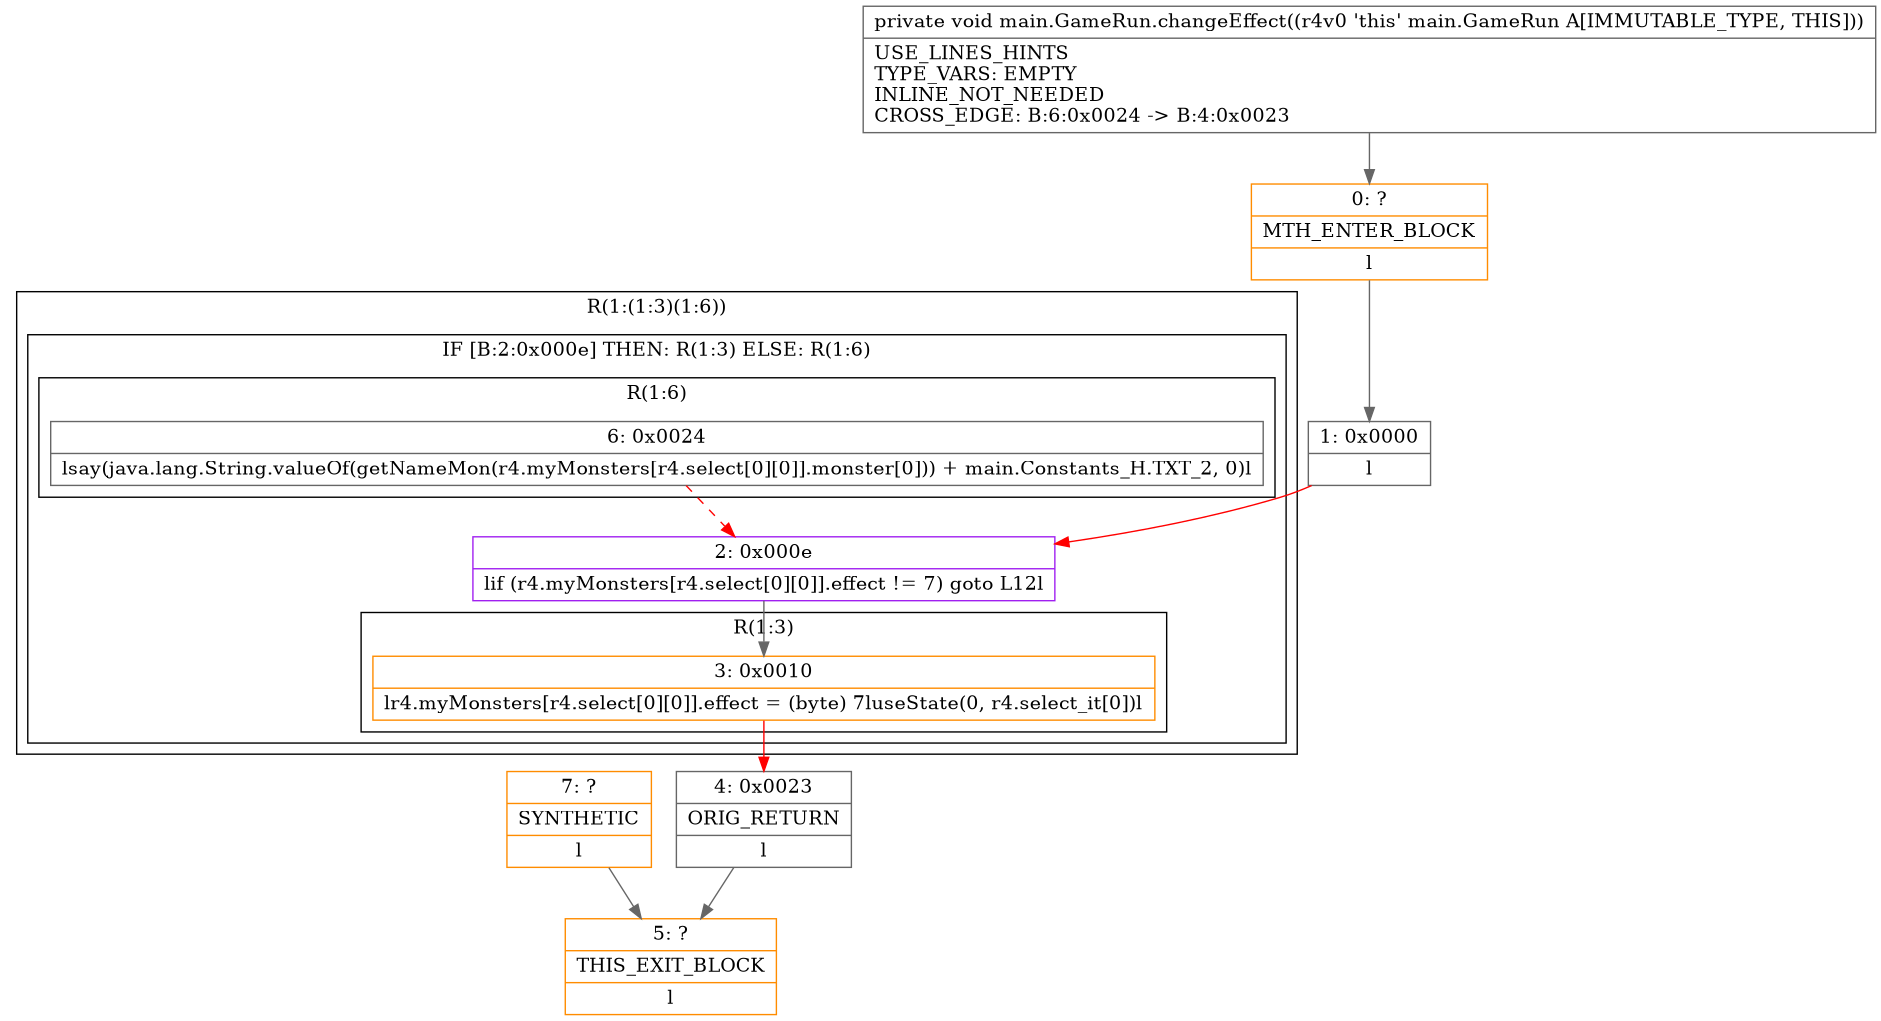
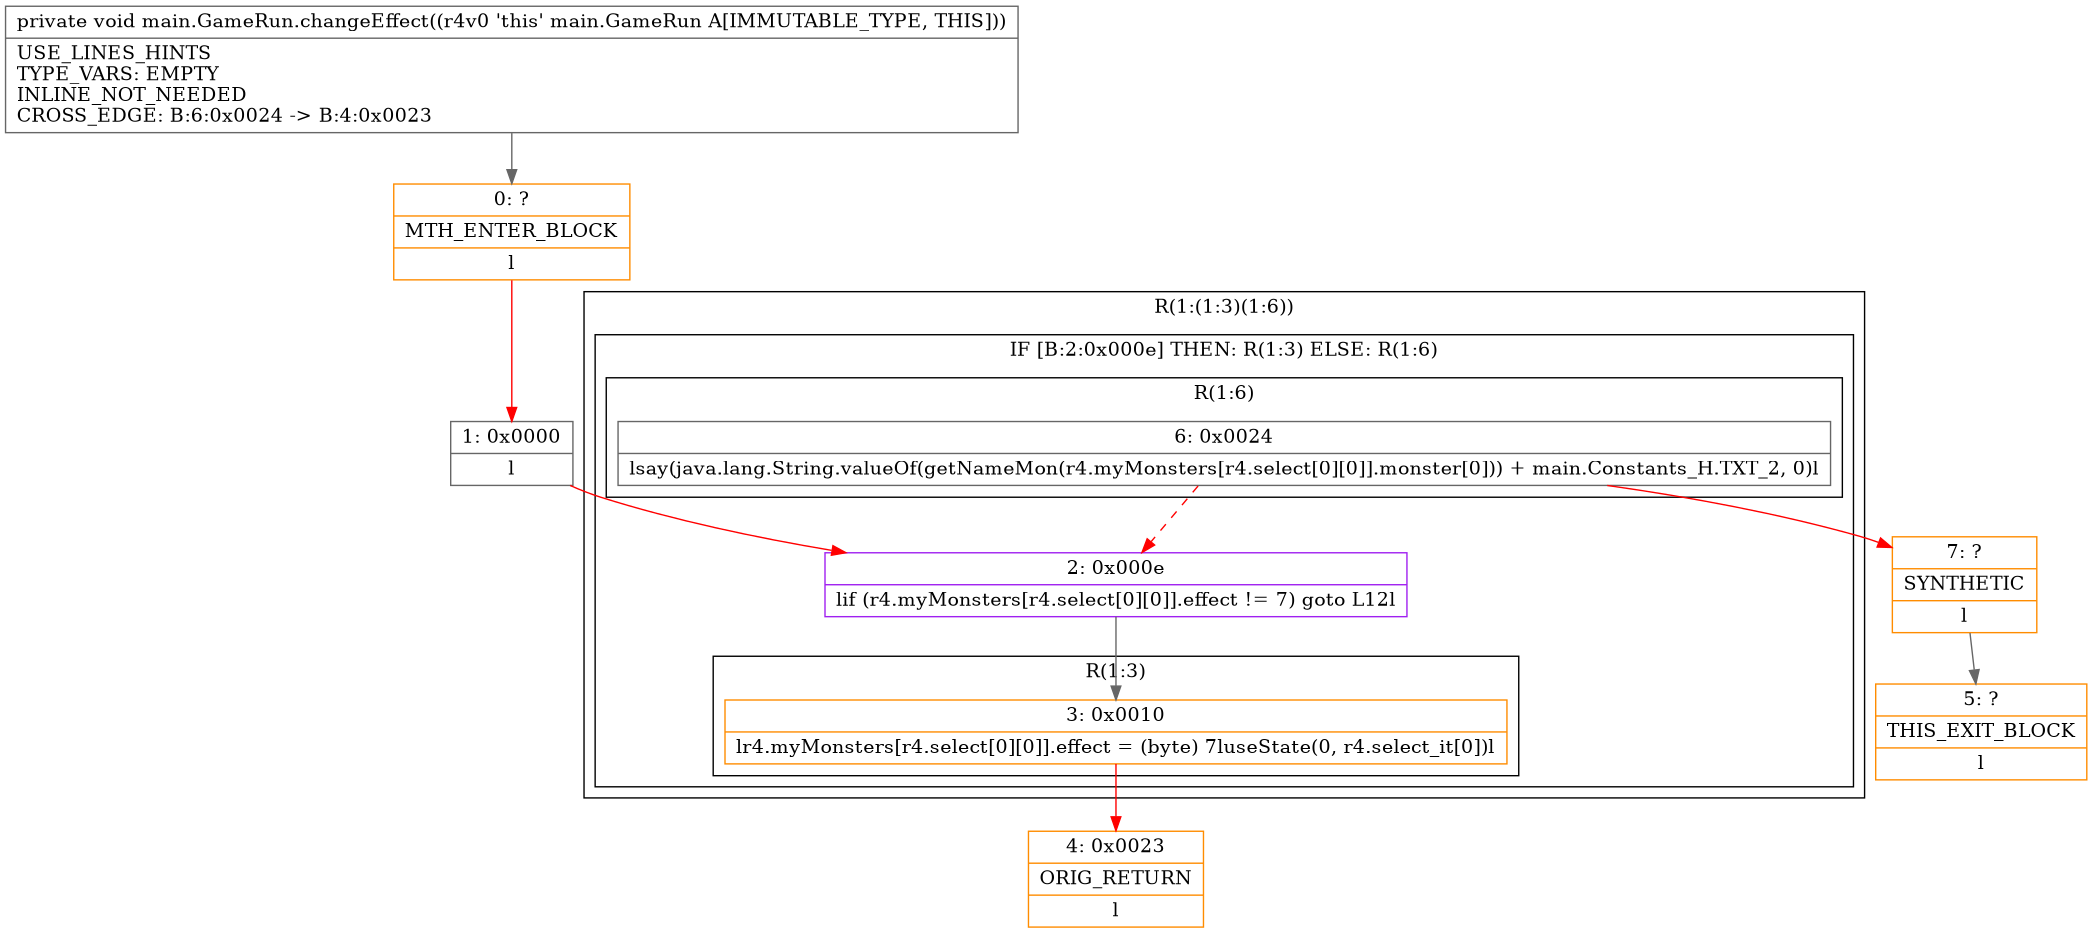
edge "0: ?" -> "1: 0x0000": color gray40 -> red
edge "6: 0x0024" -> "7: ?": added
node "4: 0x0023": color gray40 -> darkorange
edge "4: 0x0023" -> "5: ?": removed
